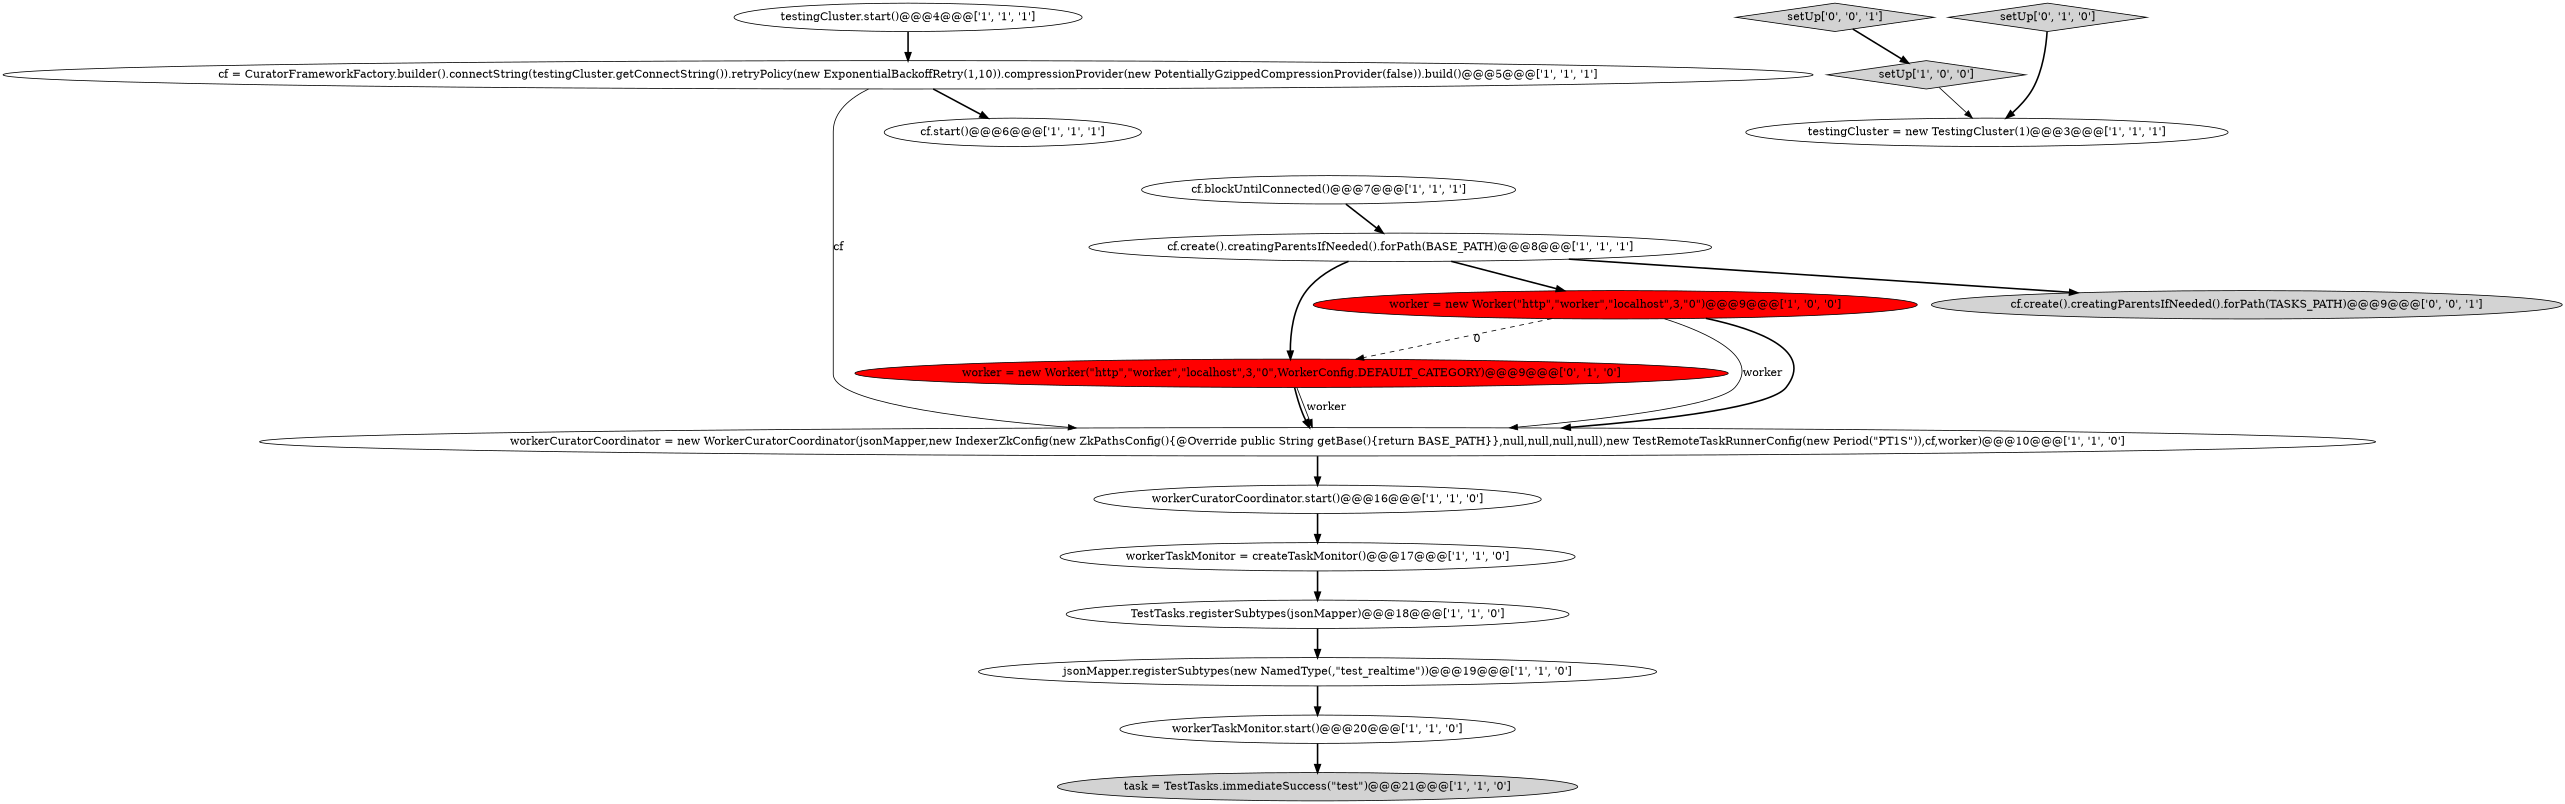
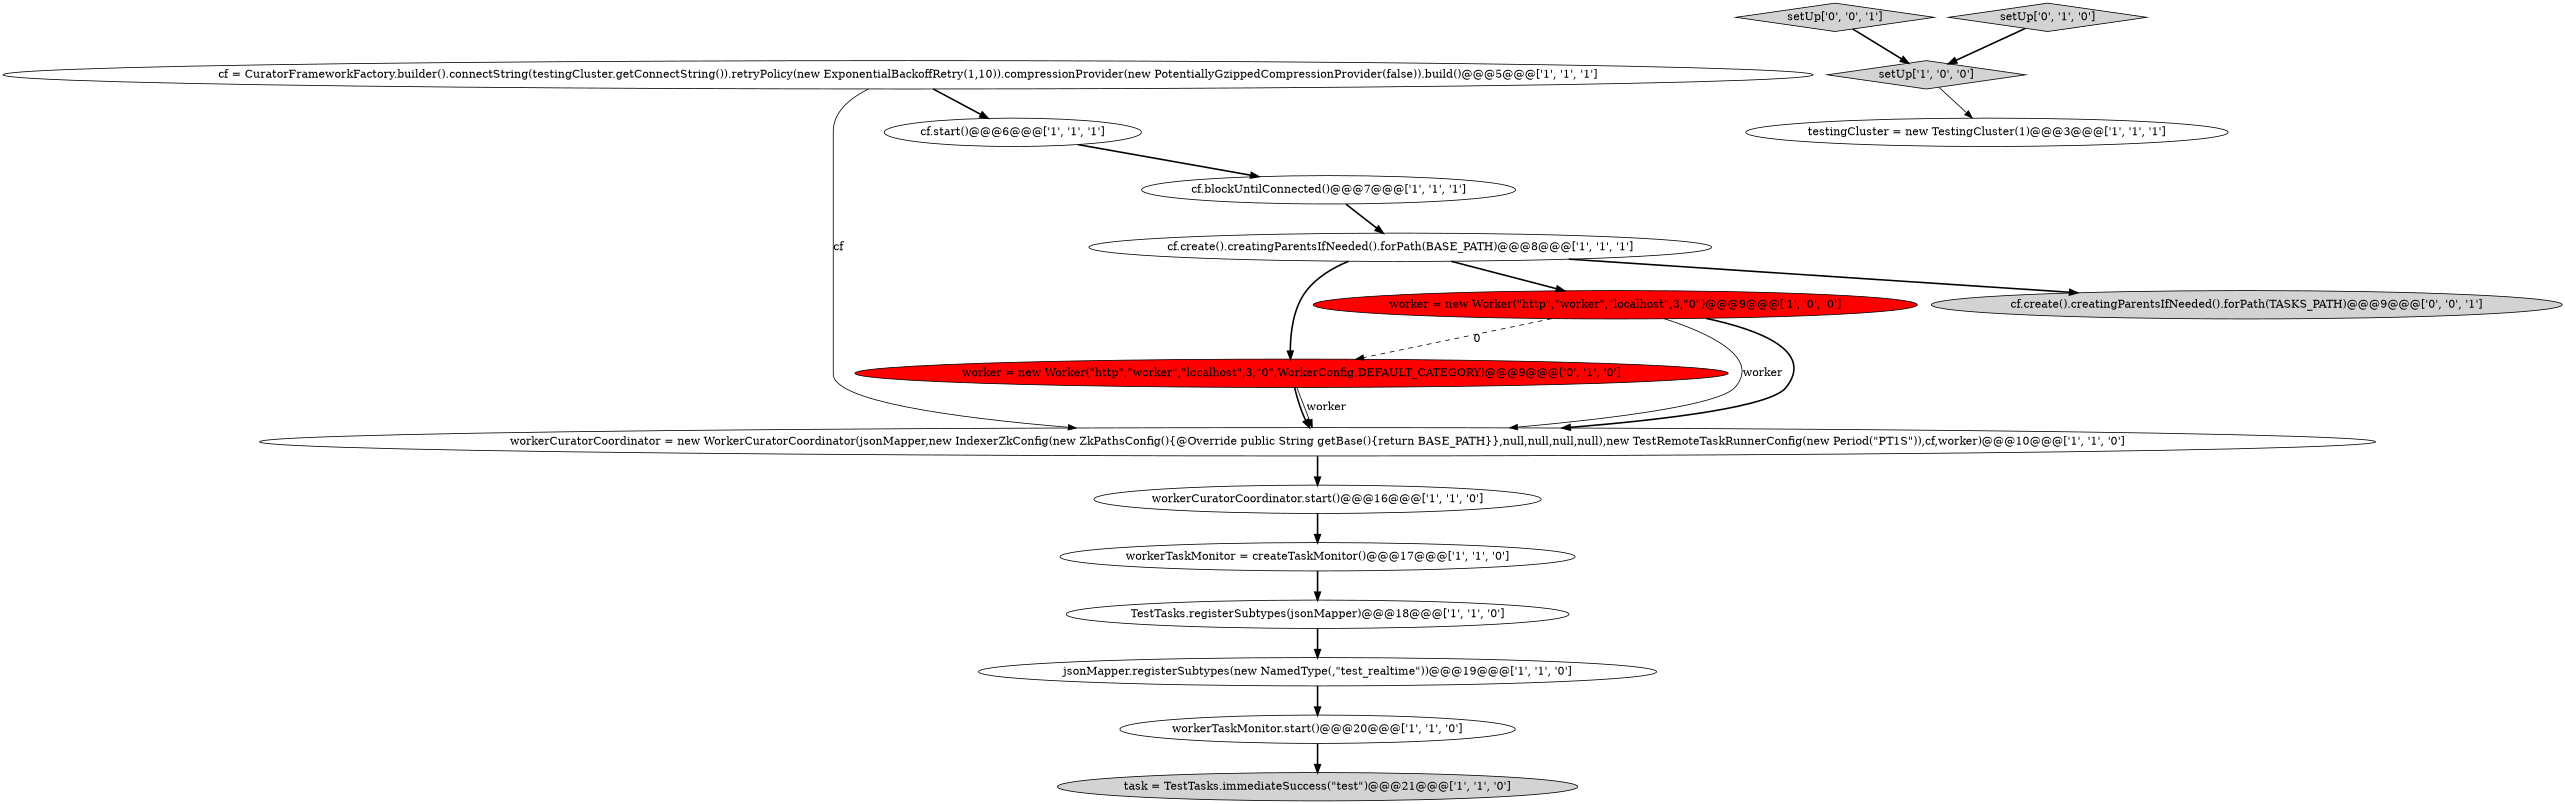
node "testingCluster.start()@@@4@@@['1', '1', '1']": removed
edge "setUp['0', '1', '0']" -> "testingCluster = new TestingCluster(1)@@@3@@@['1', '1', '1']": now "setUp['0', '1', '0']" -> "setUp['1', '0', '0']"
edge "cf.start()@@@6@@@['1', '1', '1']" -> "cf.blockUntilConnected()@@@7@@@['1', '1', '1']": added
